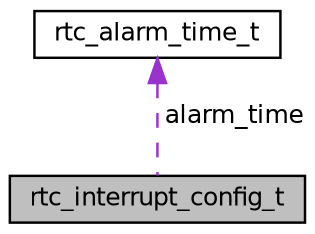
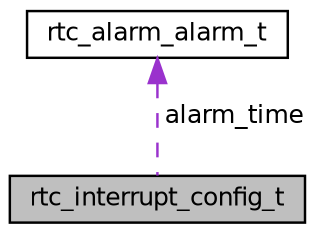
node "rtc_alarm_time_t": label "rtc_alarm_time_t" -> "rtc_alarm_alarm_t"
